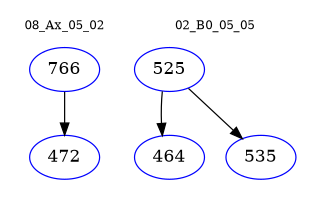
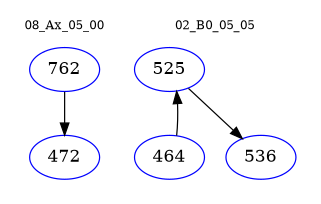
cluster "08_Ax_05_02": label "08_Ax_05_02" -> "08_Ax_05_00"
node "766": label "766" -> "762"
edge "525" -> "464": reversed
node "535": label "535" -> "536"
